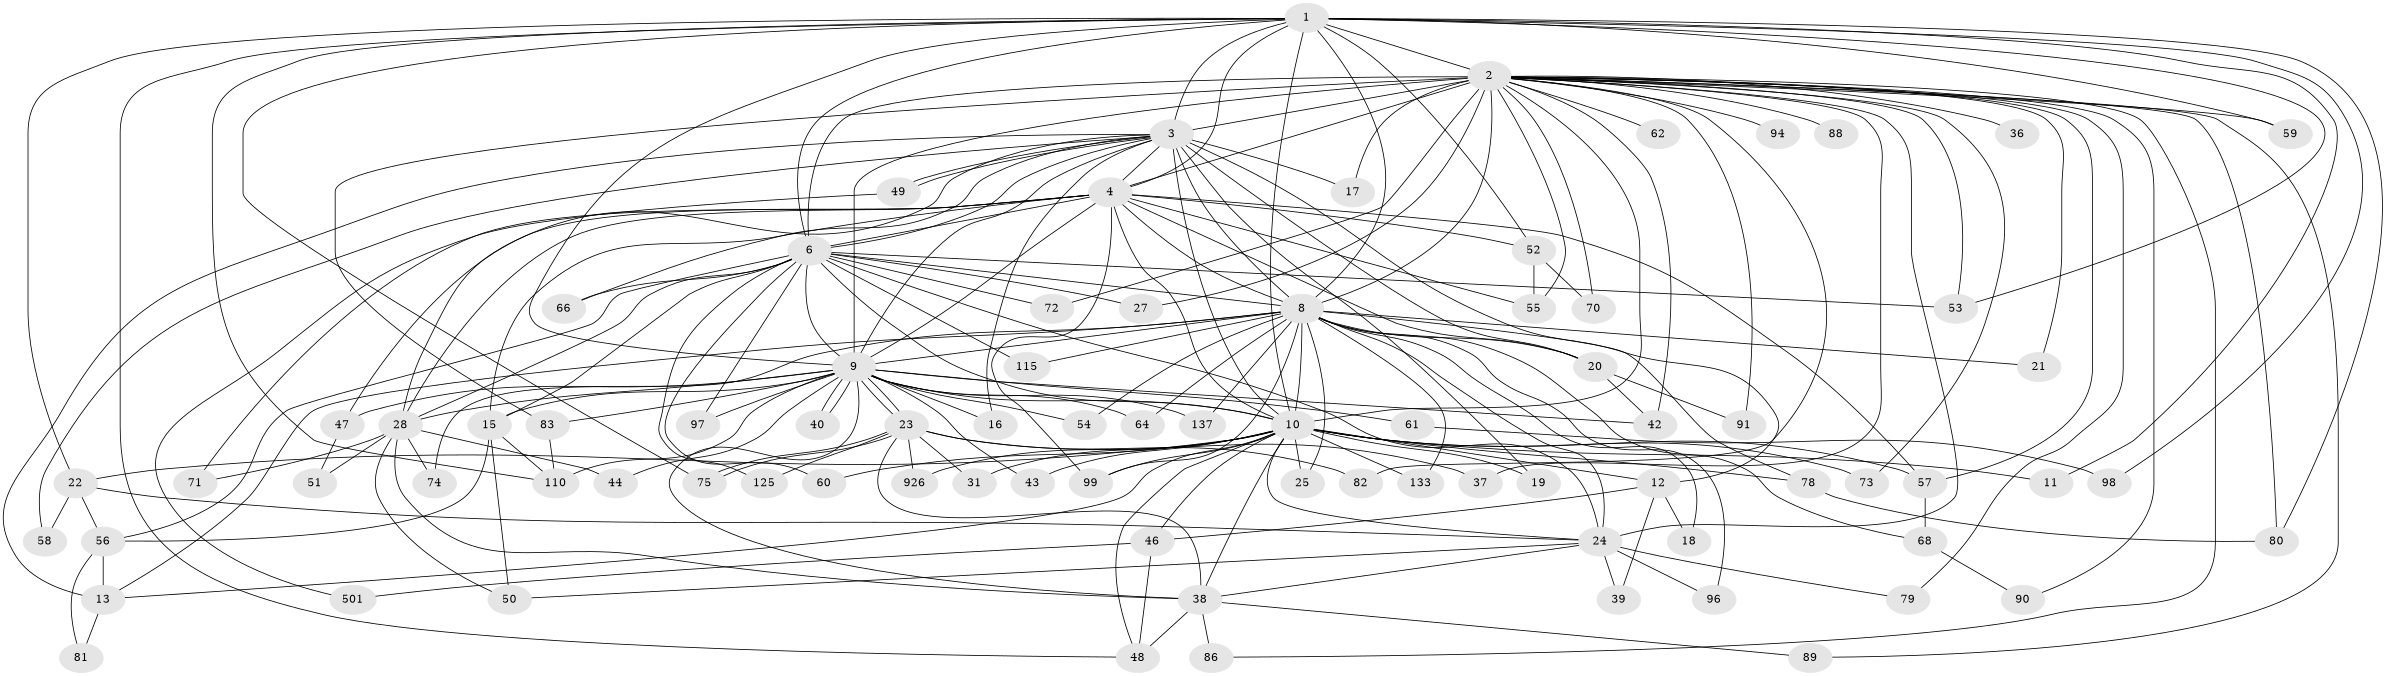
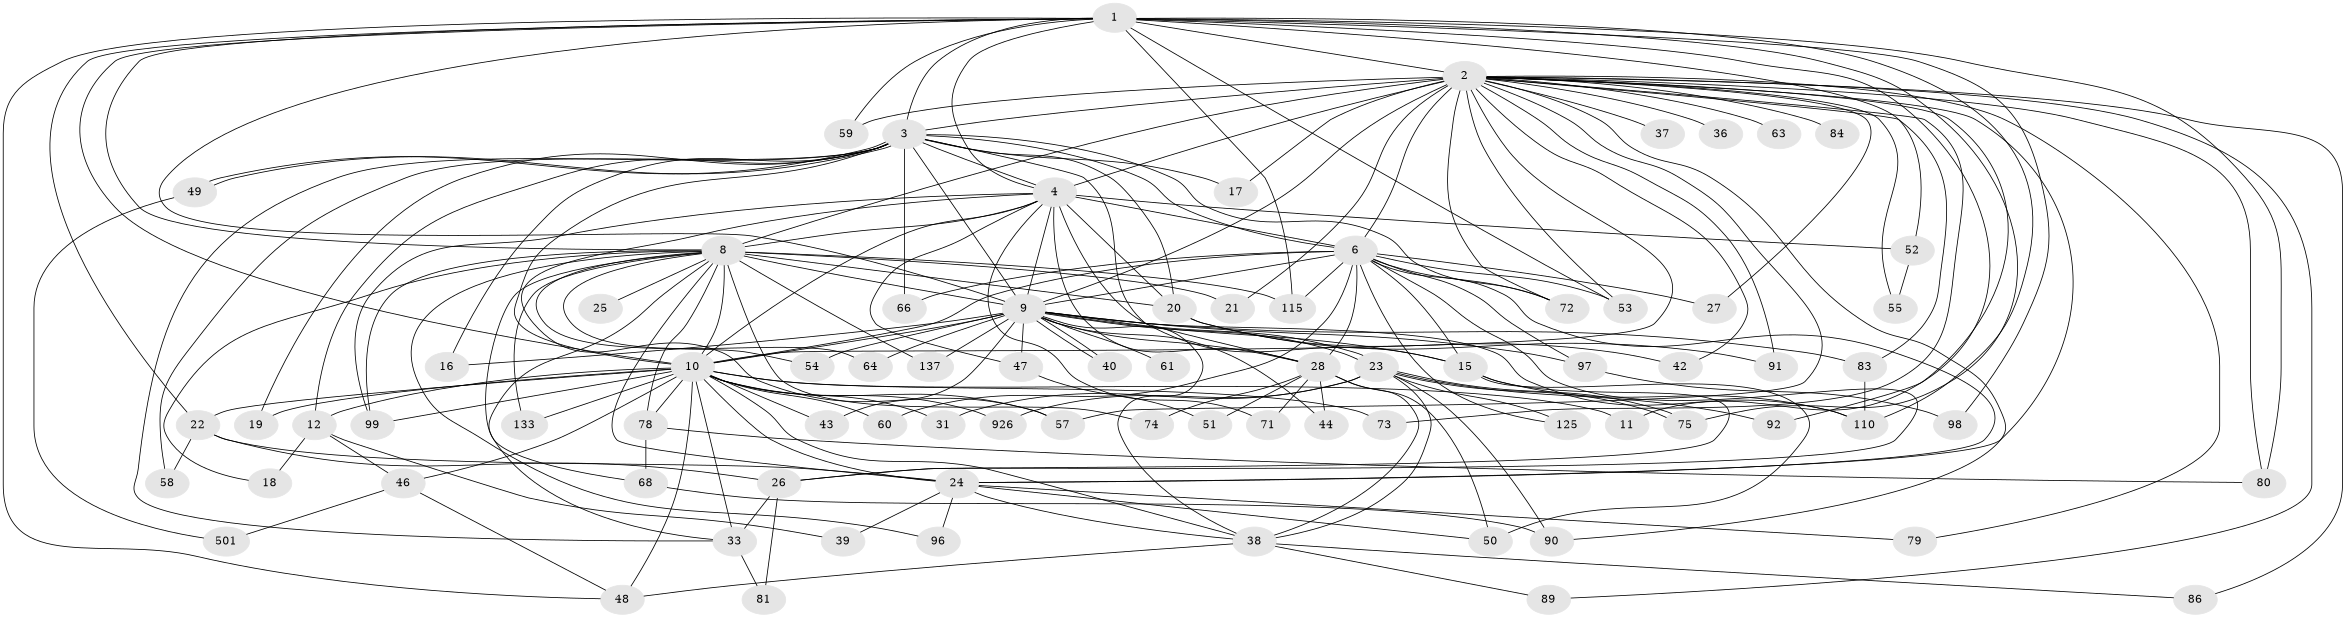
edge "1" -- "6": now "1" -- "115"
node "62": label "62" -> "63"
node "94": label "94" -> "84"
node "88": removed
edge "3" -- "8": now "3" -- "72"
edge "4" -- "55": removed
edge "6" -- "8": removed
node "70": removed
edge "9" -- "42": removed
edge "61" -- "98": now "97" -- "98"
edge "23" -- "37": now "23" -- "90"
edge "10" -- "25": removed
node "82": label "82" -> "92"
edge "57" -- "68": now "78" -- "68"
node "56": label "56" -> "26"
node "13": label "13" -> "33"
